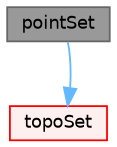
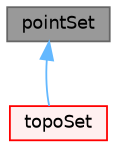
edge "pointSet" -> "topoSet": reversed
